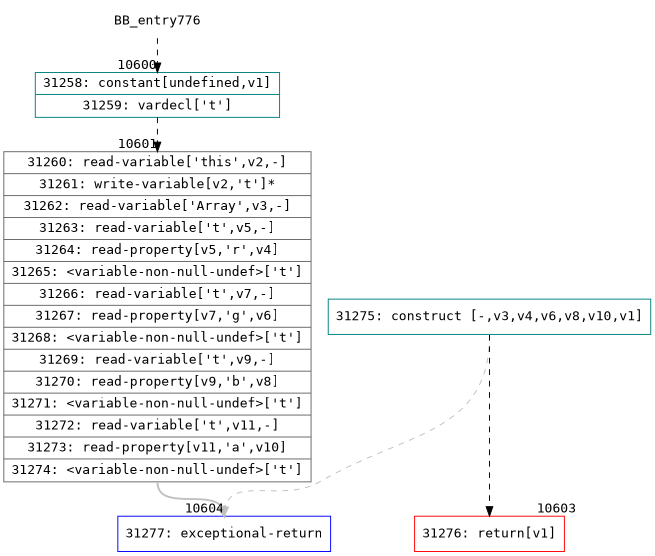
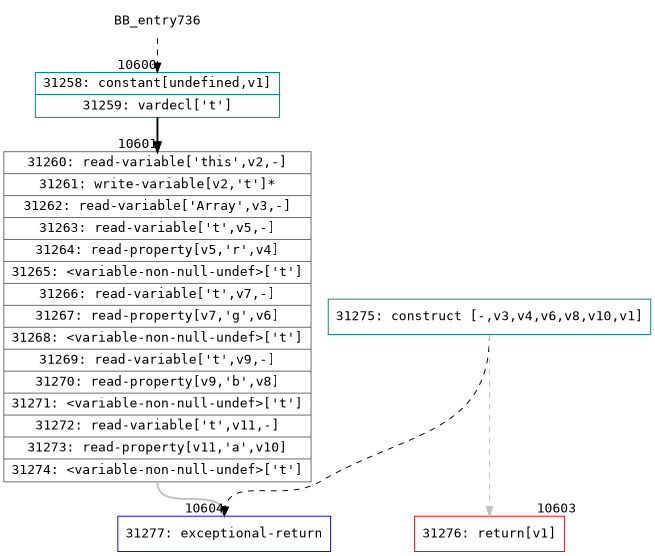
node "BB_entry776": label "BB_entry776" -> "BB_entry736"
edge "31258: constant[undefined,v1]" -> "31260: read-variable['this',v2,-]": style dashed -> bold
edge "31275: construct [-,v3,v4,v6,v8,v10,v1]" -> "31276: return[v1]": color black -> gray
edge "31275: construct [-,v3,v4,v6,v8,v10,v1]" -> "31277: exceptional-return": color gray -> black
